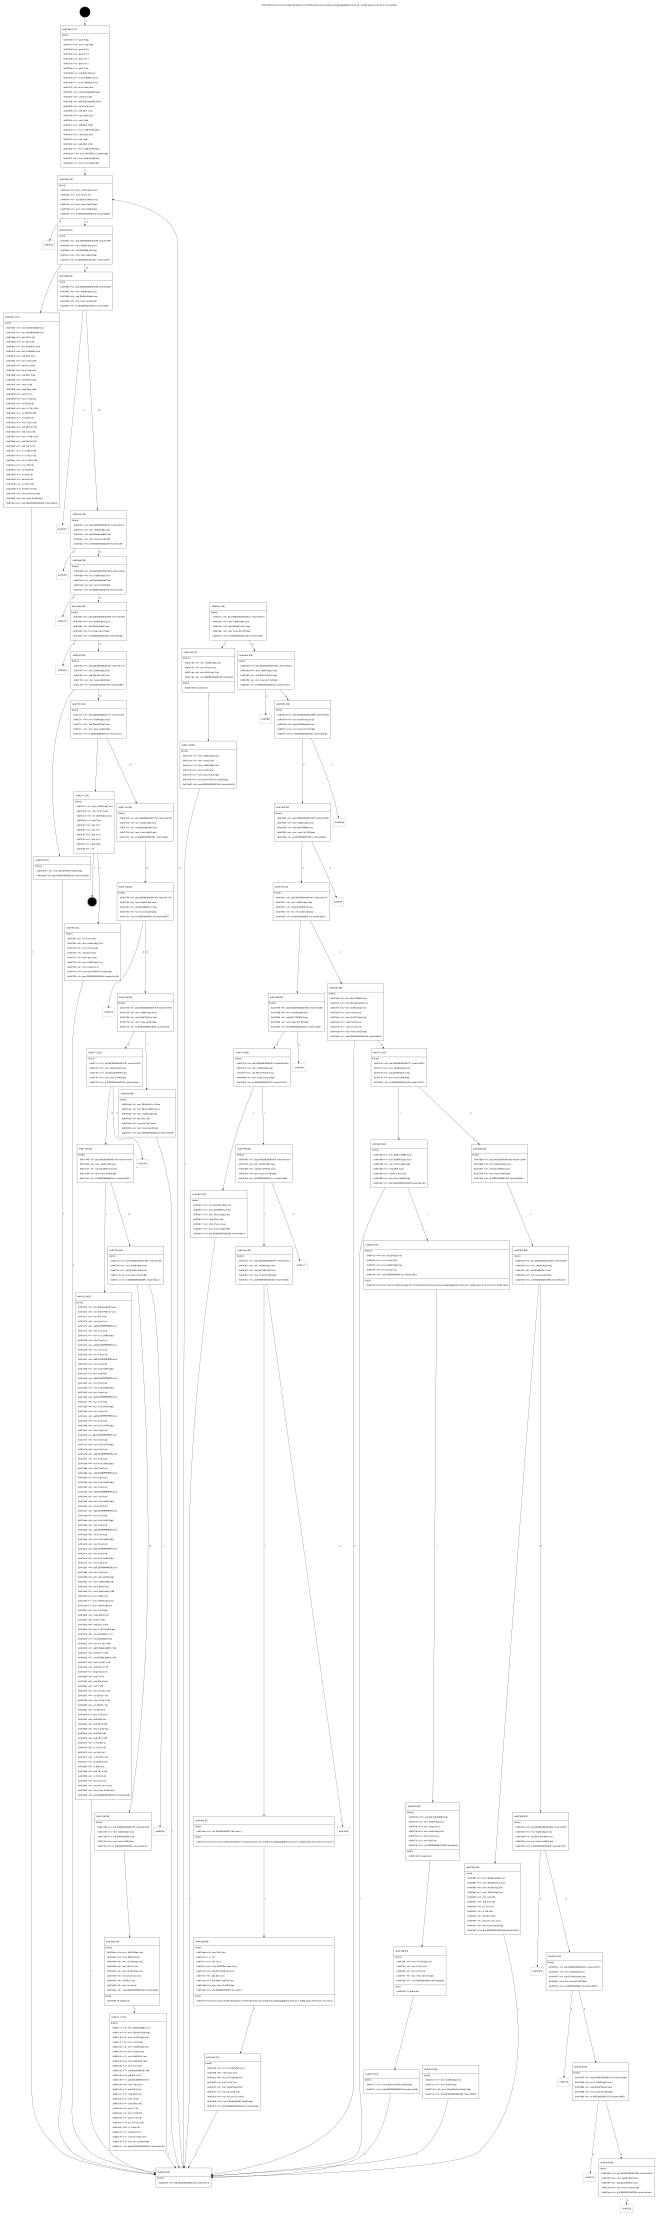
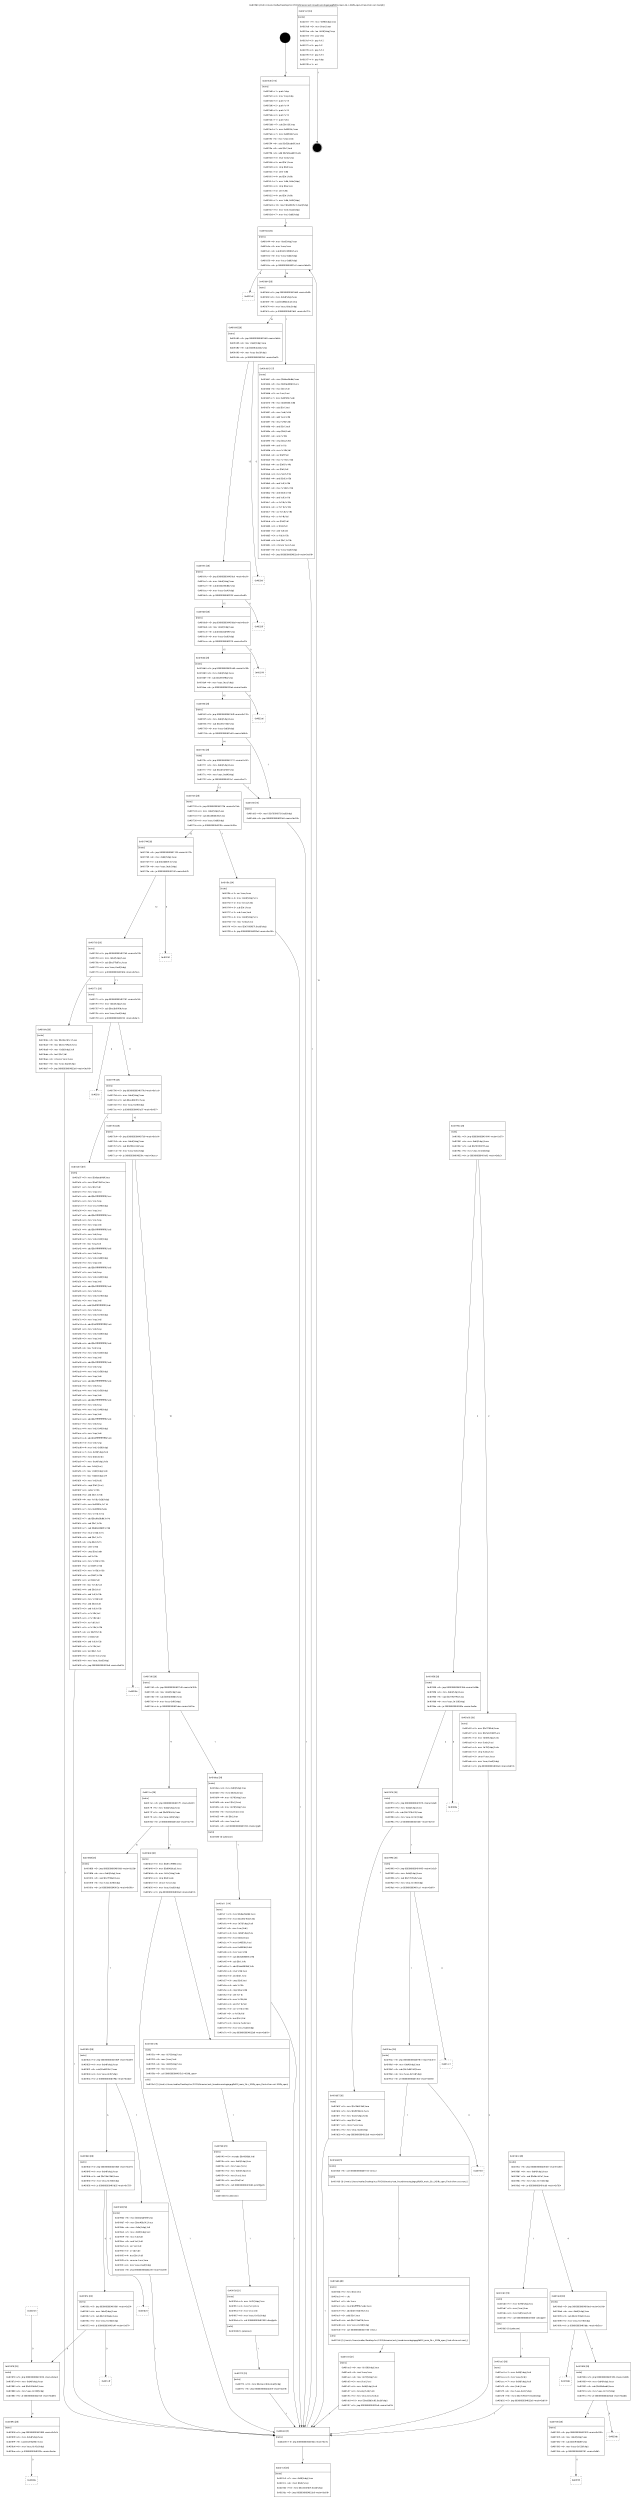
edge "0x40170c [28]" -> "0x4021e1 [24]": now "0x40170c [28]" -> "0x401e83 [15]"
edge "0x401920 [28]" -> "0x40193c [28]": removed, label "4"
edge "0x4021e1 [24]" -> "0x401f0c [34]": now "0x401728 [28]" -> "0x401f0c [34]"
edge "0x401e92 [36]" -> "0x4017ec [28]": now "0x4017d0 [28]" -> "0x4017ec [28]"
edge "0x401878 [28]" -> "0x402125": reversed
edge "0x4021c5 [28]" -> "0x4022e8 [5]": reversed
